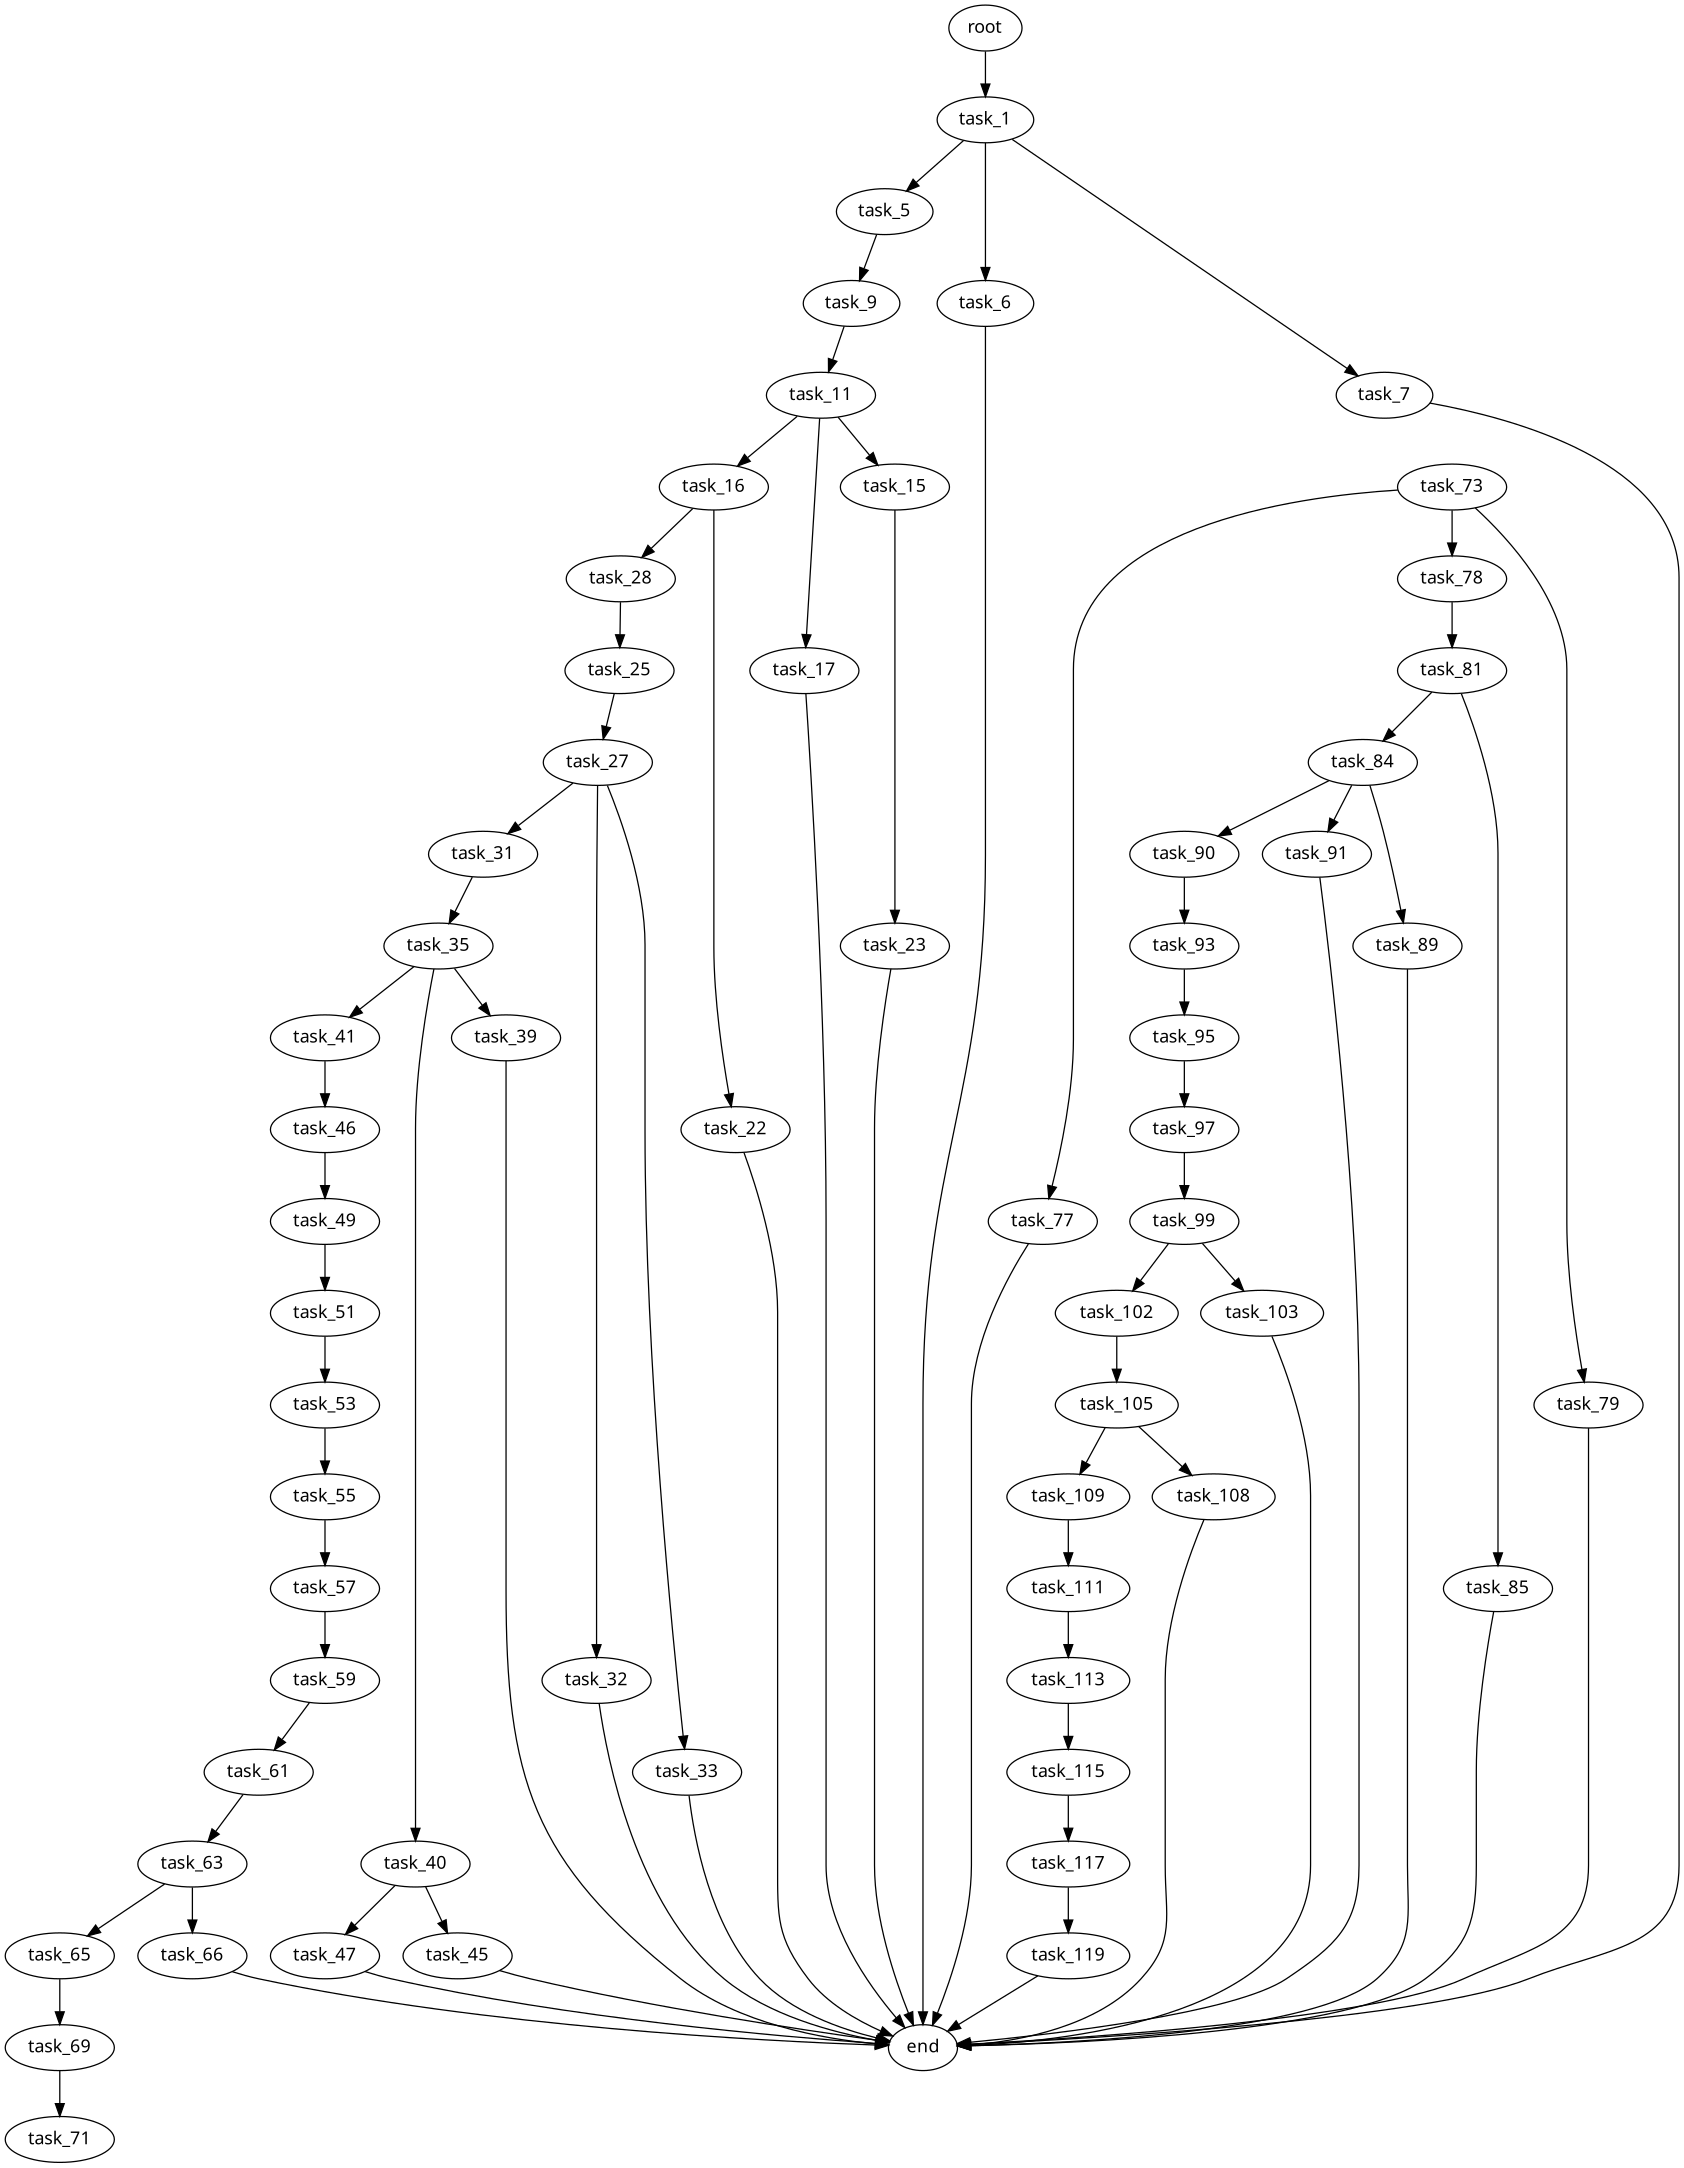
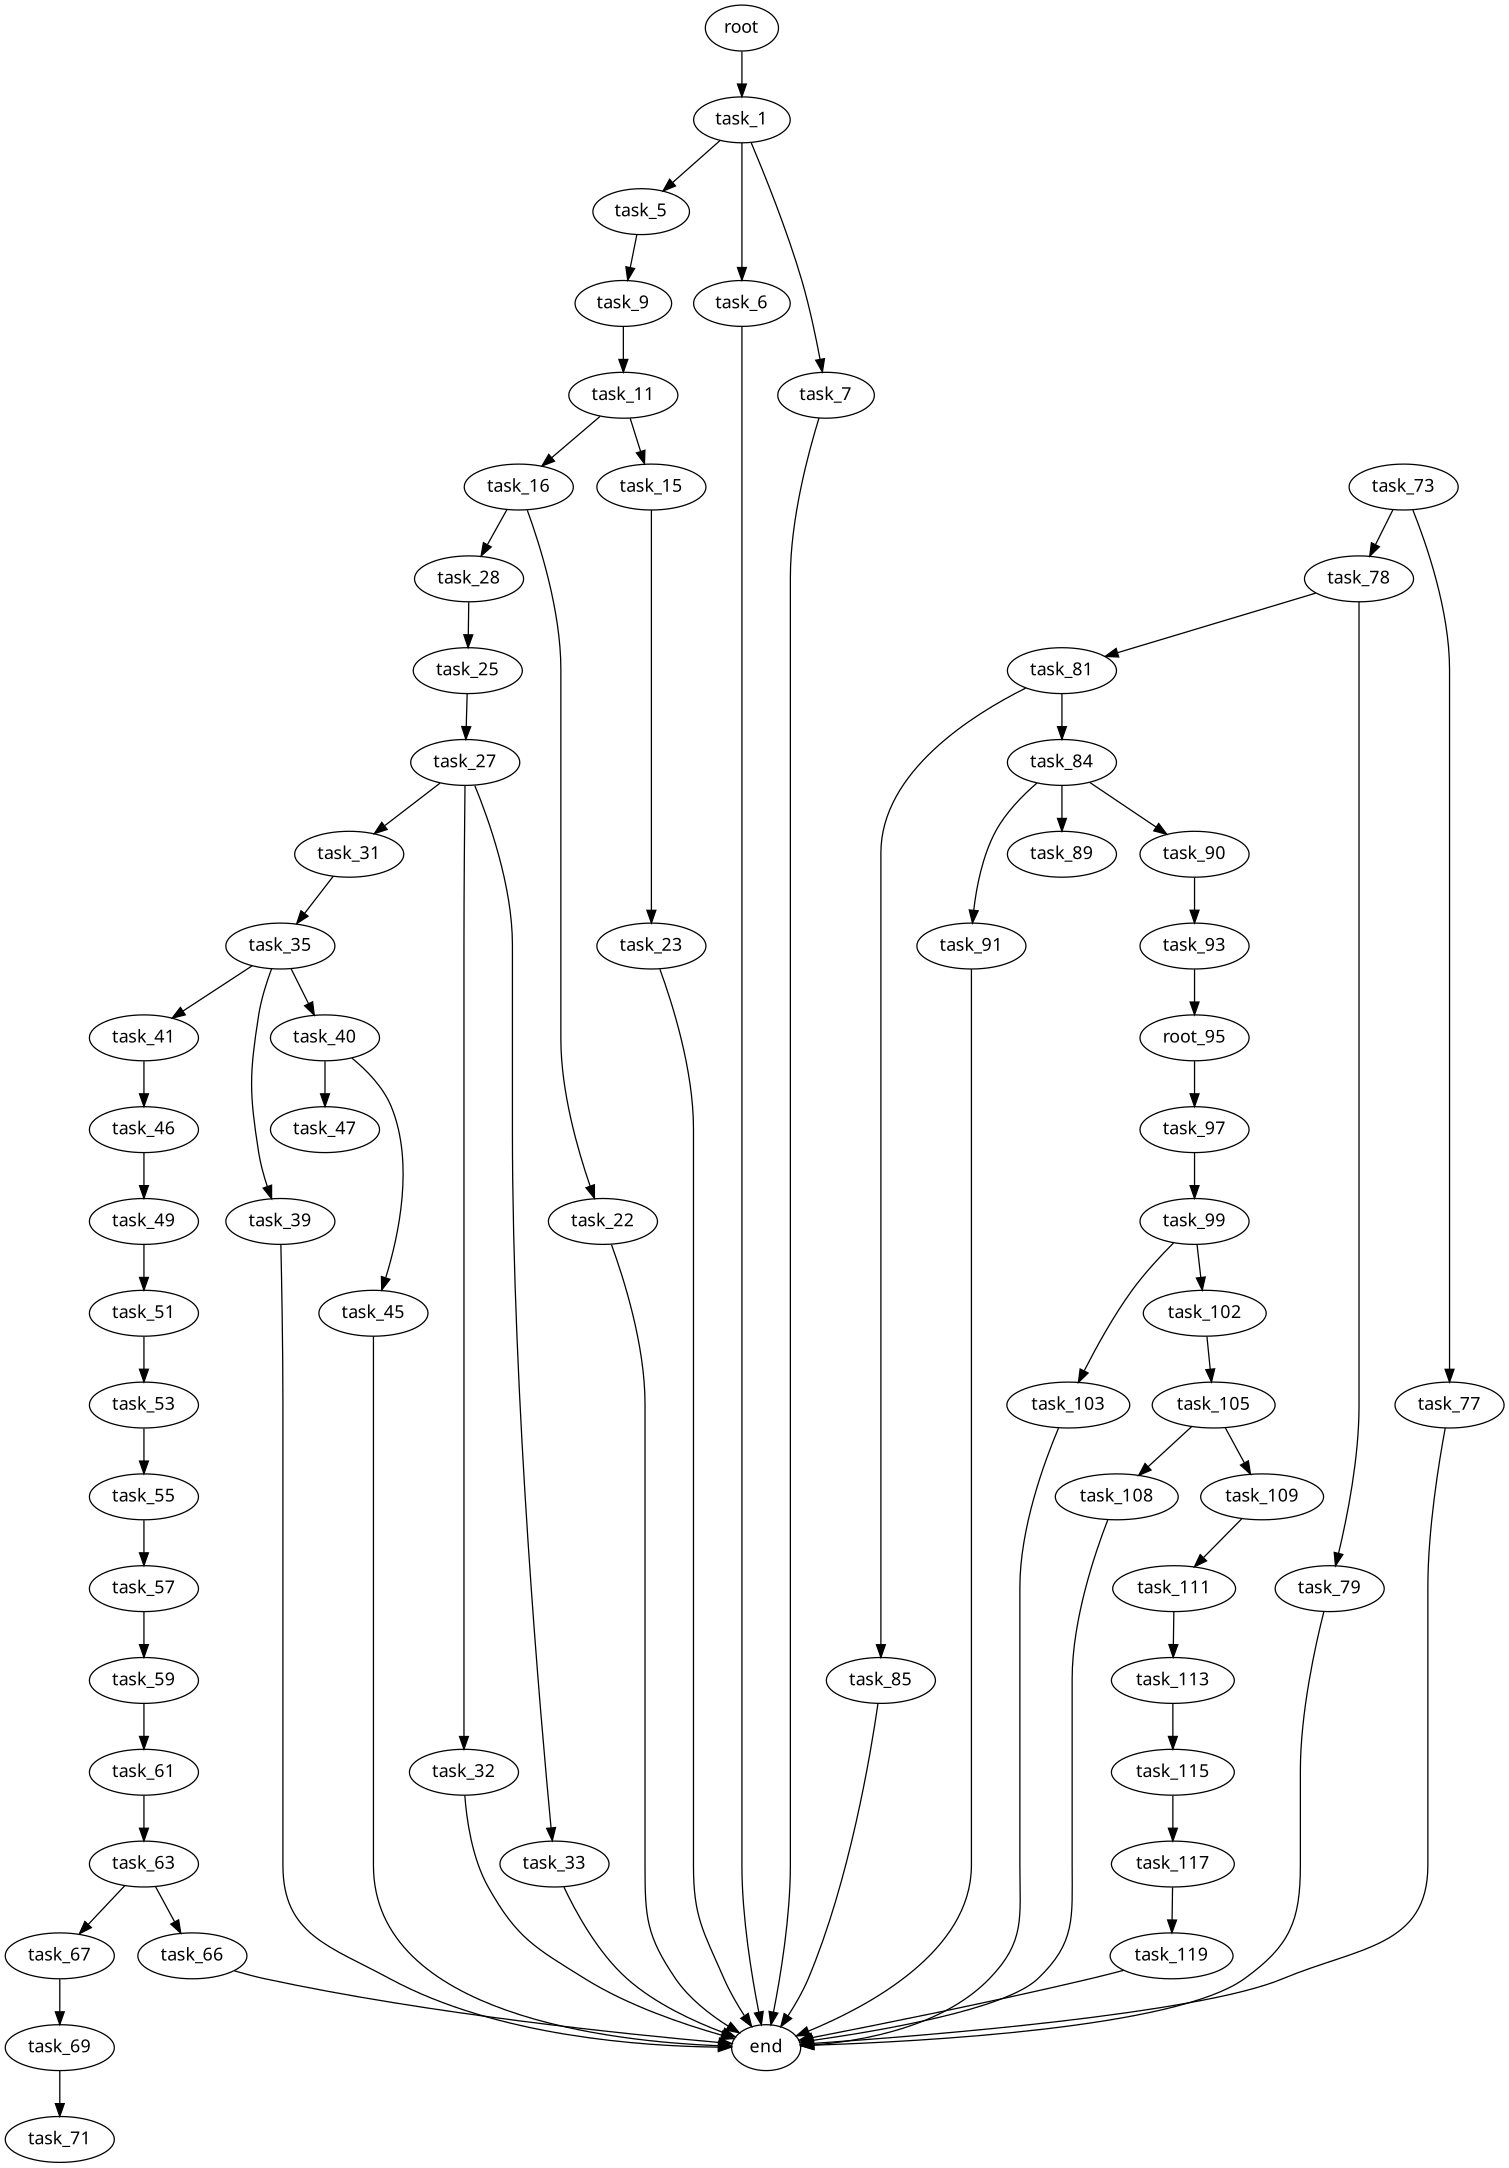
node "task_17": removed
edge "task_73" -> "task_79": now "task_78" -> "task_79"
node "task_95": label "task_95" -> "root_95"
edge "task_89" -> "end": removed
node "task_65": label "task_65" -> "task_67"
edge "task_47" -> "end": removed
